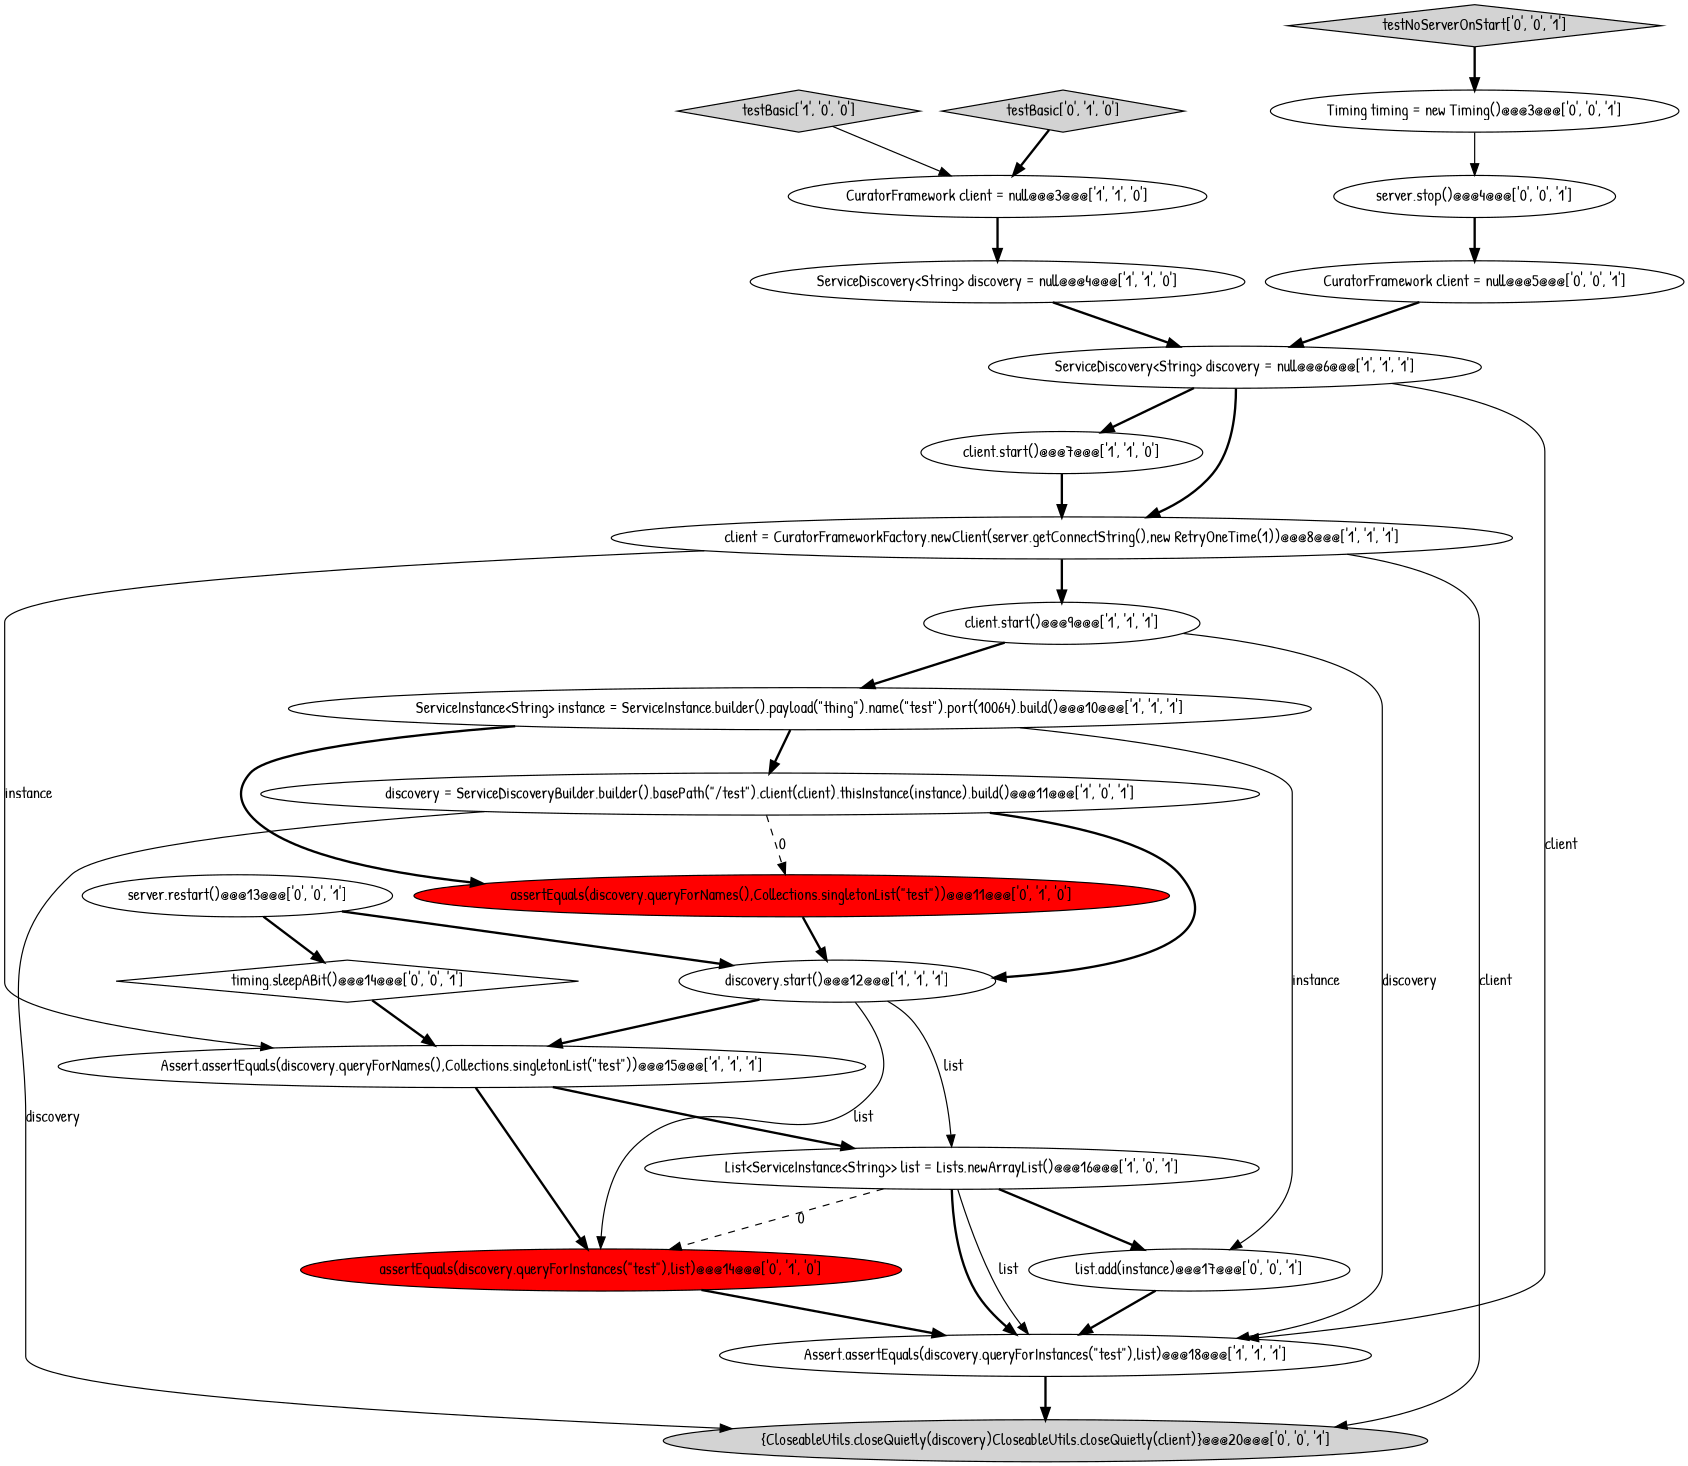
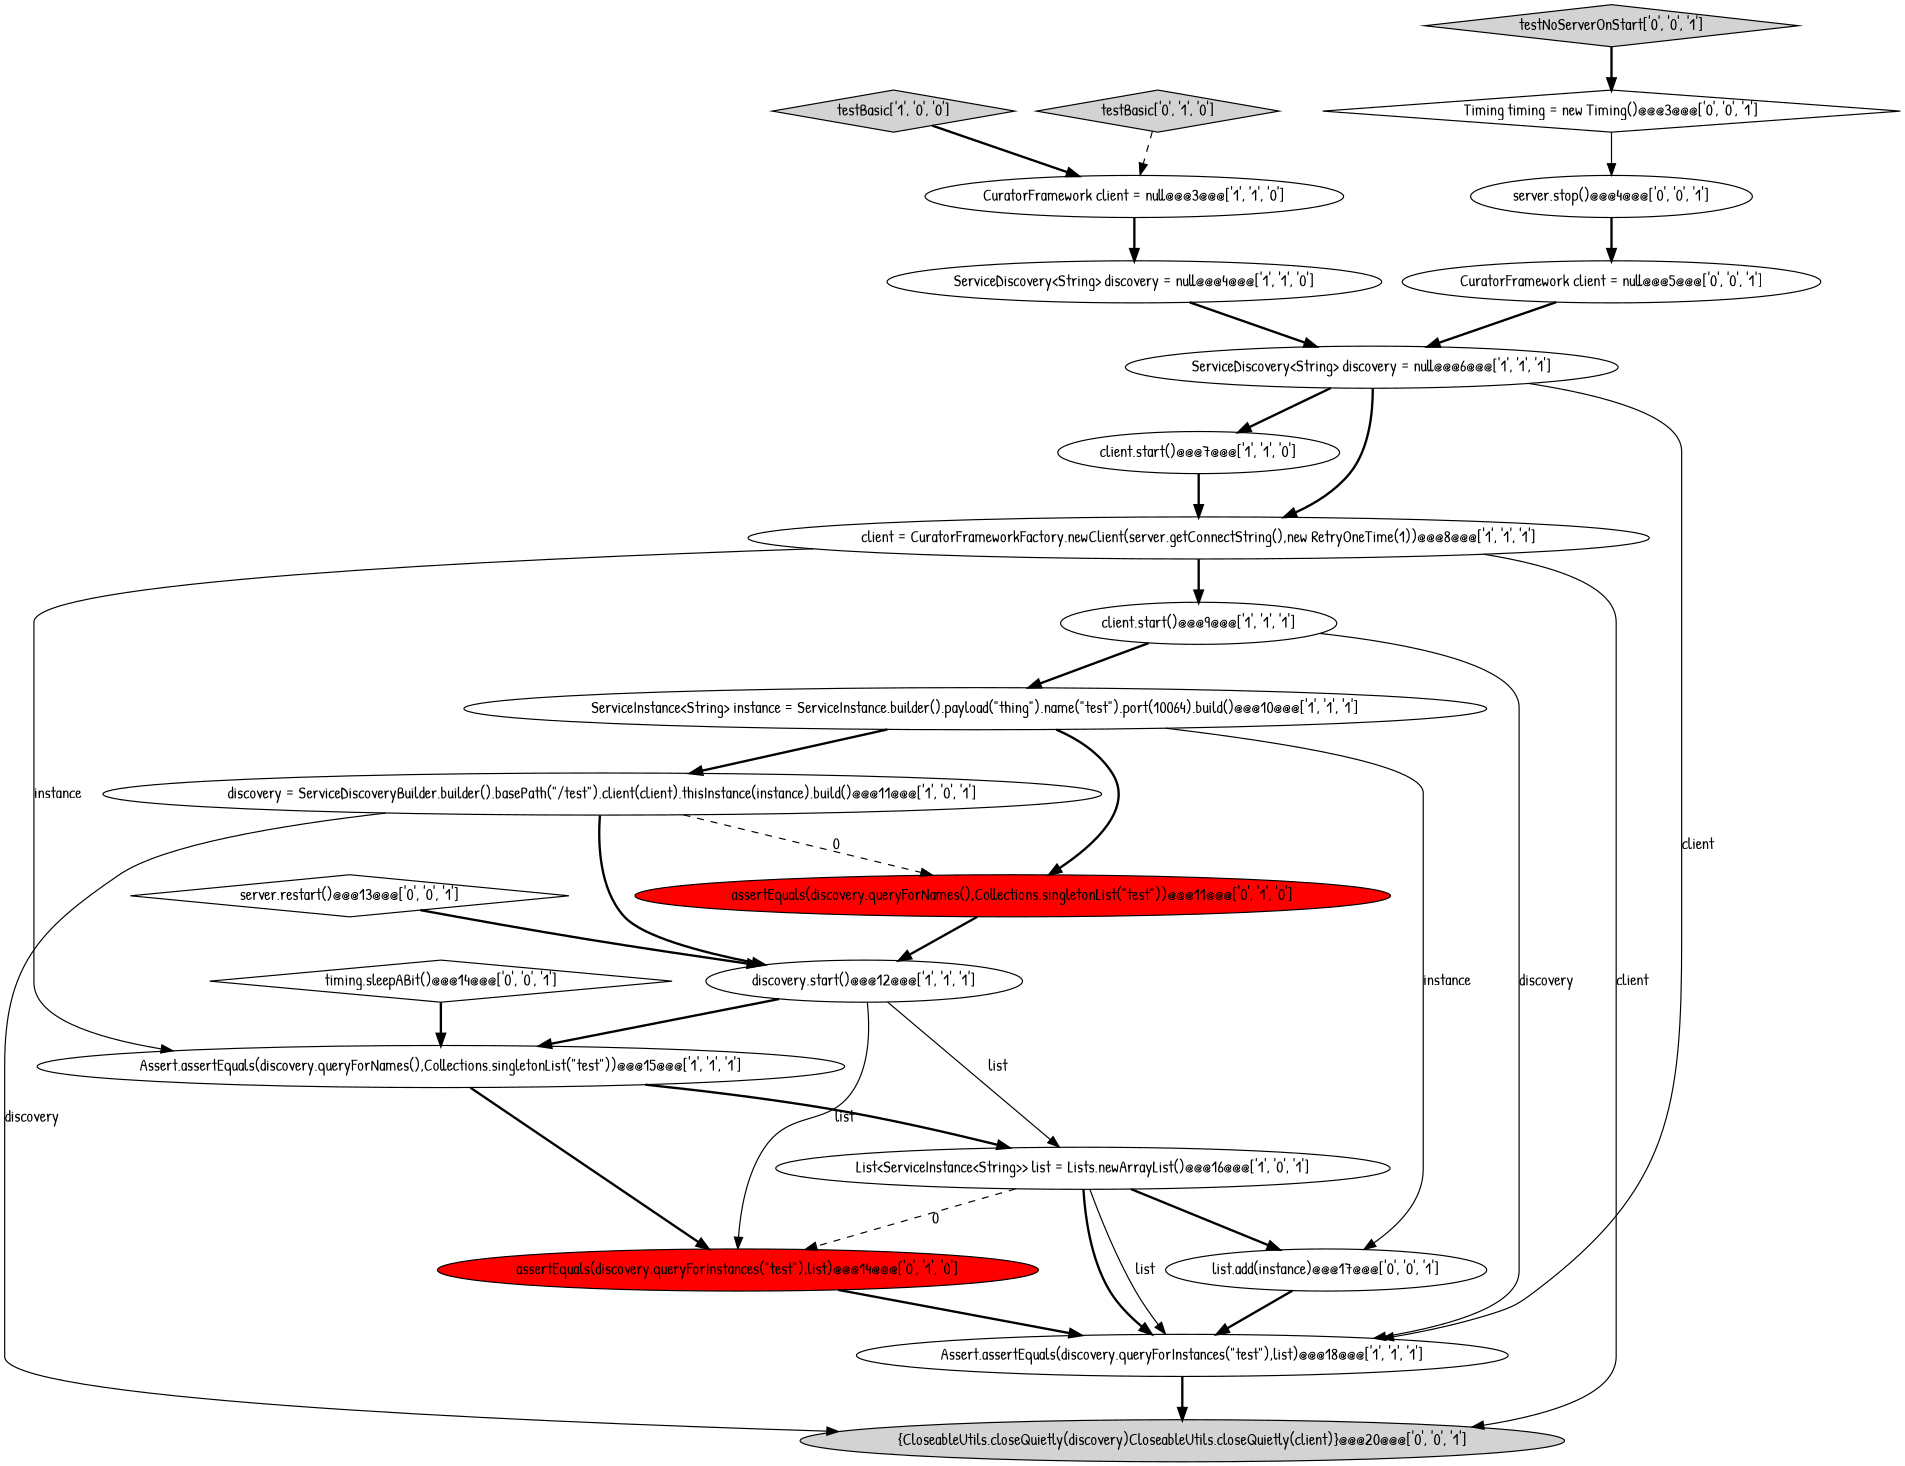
node "Timing timing = new Timing()@@@3@@@['0', '0', '1']": shape ellipse -> diamond
edge "testBasic['0', '1', '0']" -> "CuratorFramework client = null@@@3@@@['1', '1', '0']": style bold -> dashed
edge "testBasic['1', '0', '0']" -> "CuratorFramework client = null@@@3@@@['1', '1', '0']": style solid -> bold
node "server.restart()@@@13@@@['0', '0', '1']": shape ellipse -> diamond
edge "server.restart()@@@13@@@['0', '0', '1']" -> "timing.sleepABit()@@@14@@@['0', '0', '1']": removed
